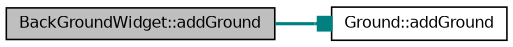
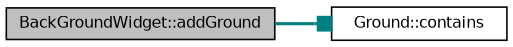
node "Ground::addGround": label "Ground::addGround" -> "Ground::contains"
